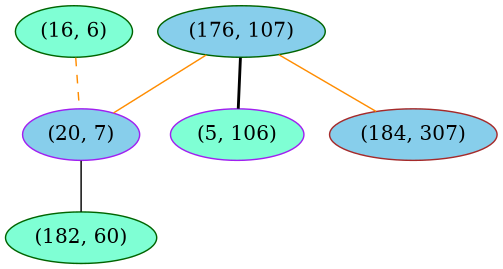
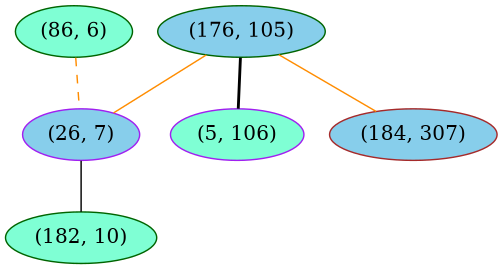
node "(16, 6)": label "(16, 6)" -> "(86, 6)"
node "(176, 107)": label "(176, 107)" -> "(176, 105)"
node "(20, 7)": label "(20, 7)" -> "(26, 7)"
node "(182, 60)": label "(182, 60)" -> "(182, 10)"
